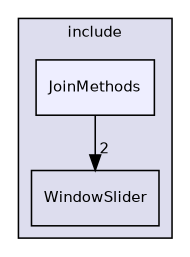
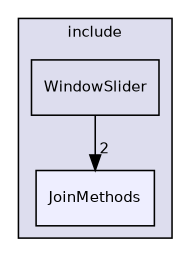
edge "JoinMethods" -> "WindowSlider": reversed
